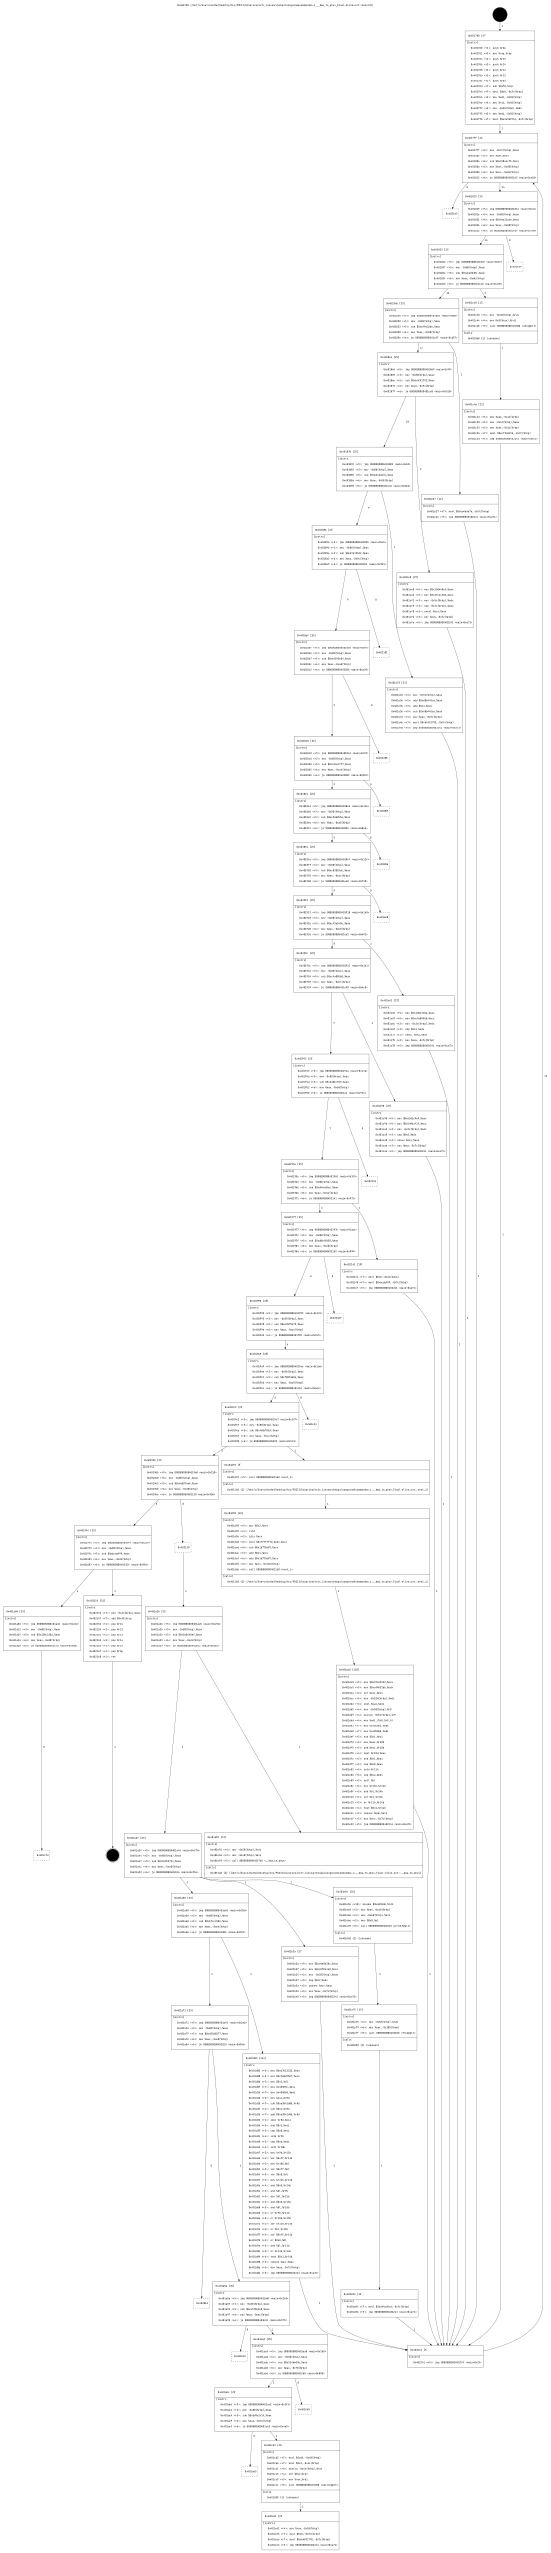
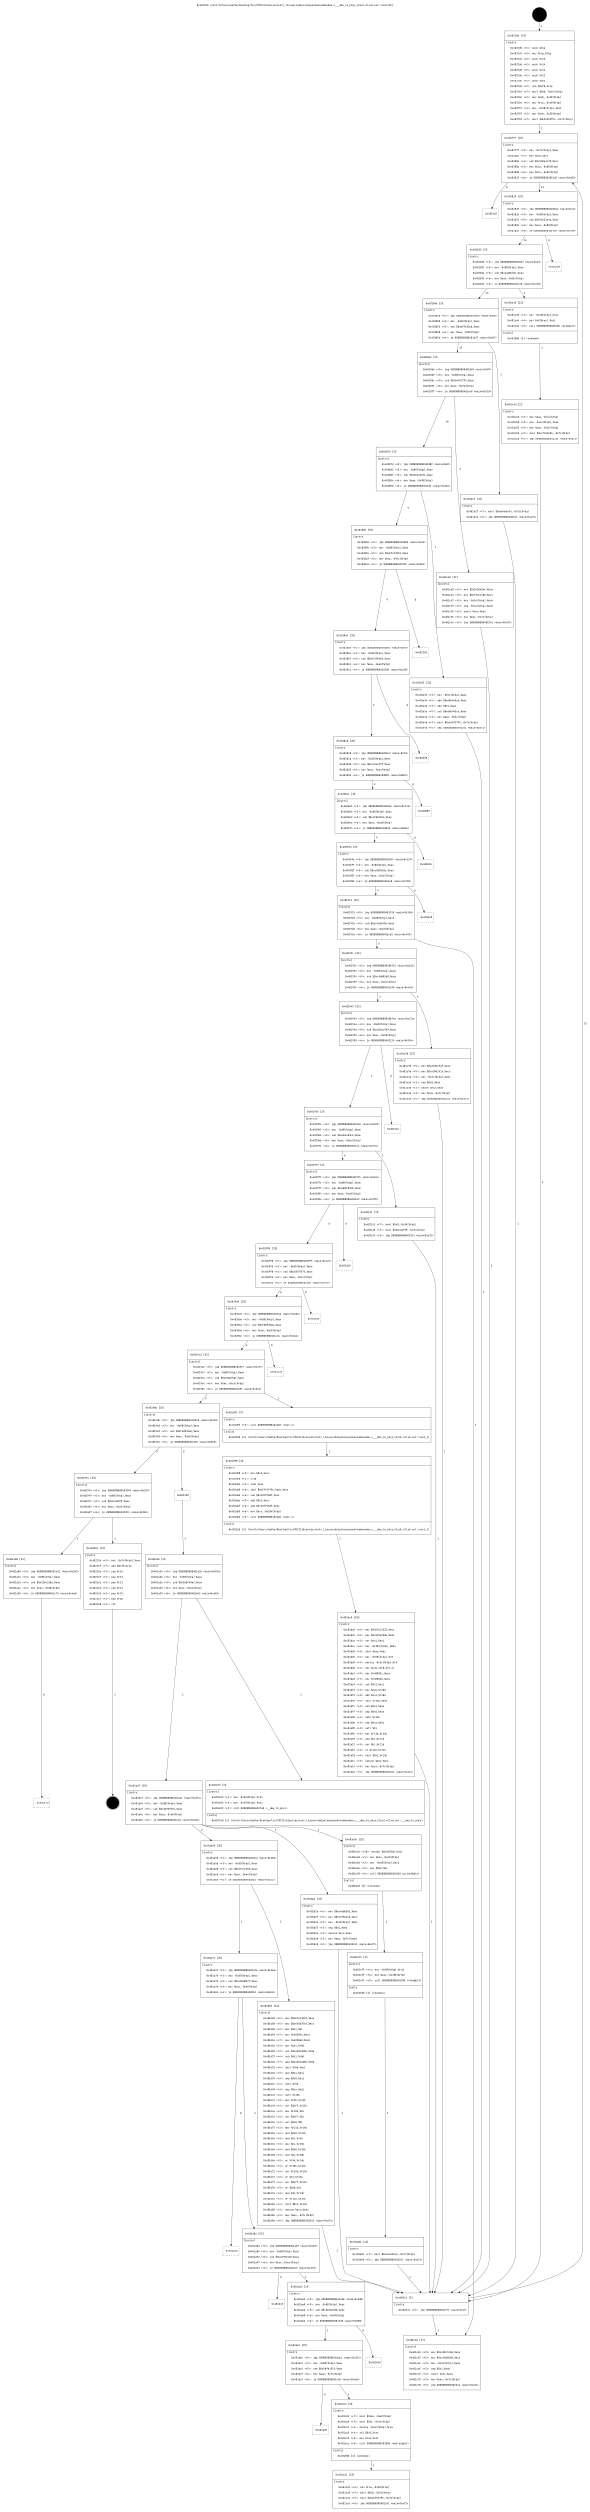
node "0x401fb5": added
edge "0x401c62 [27]" -> "0x402241 [5]": reversed
